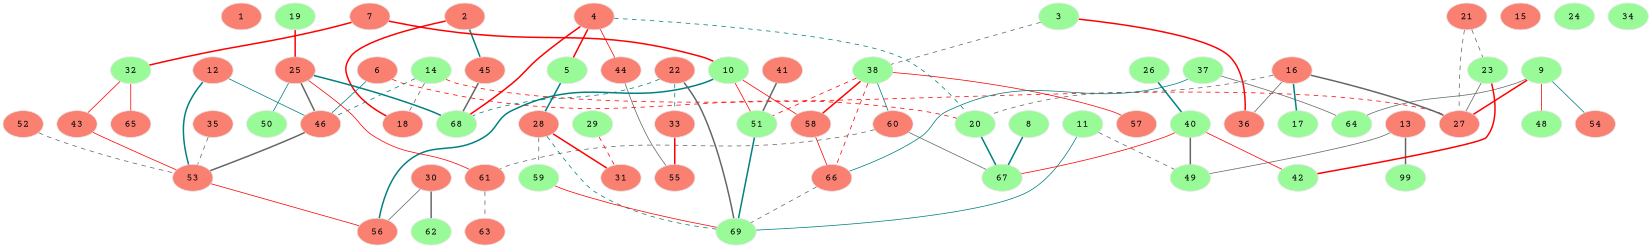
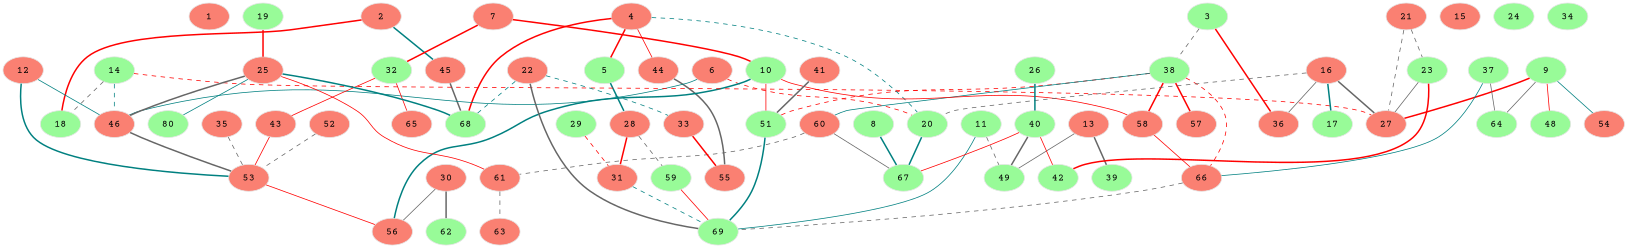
edge "38" -- "57": style solid -> bold
node "50": label "50" -> "80"
node "18": fillcolor salmon -> palegreen
edge "44" -- "55": style solid -> bold
node "99": label "99" -> "39"
edge "28" -- "69": now "31" -- "69"
